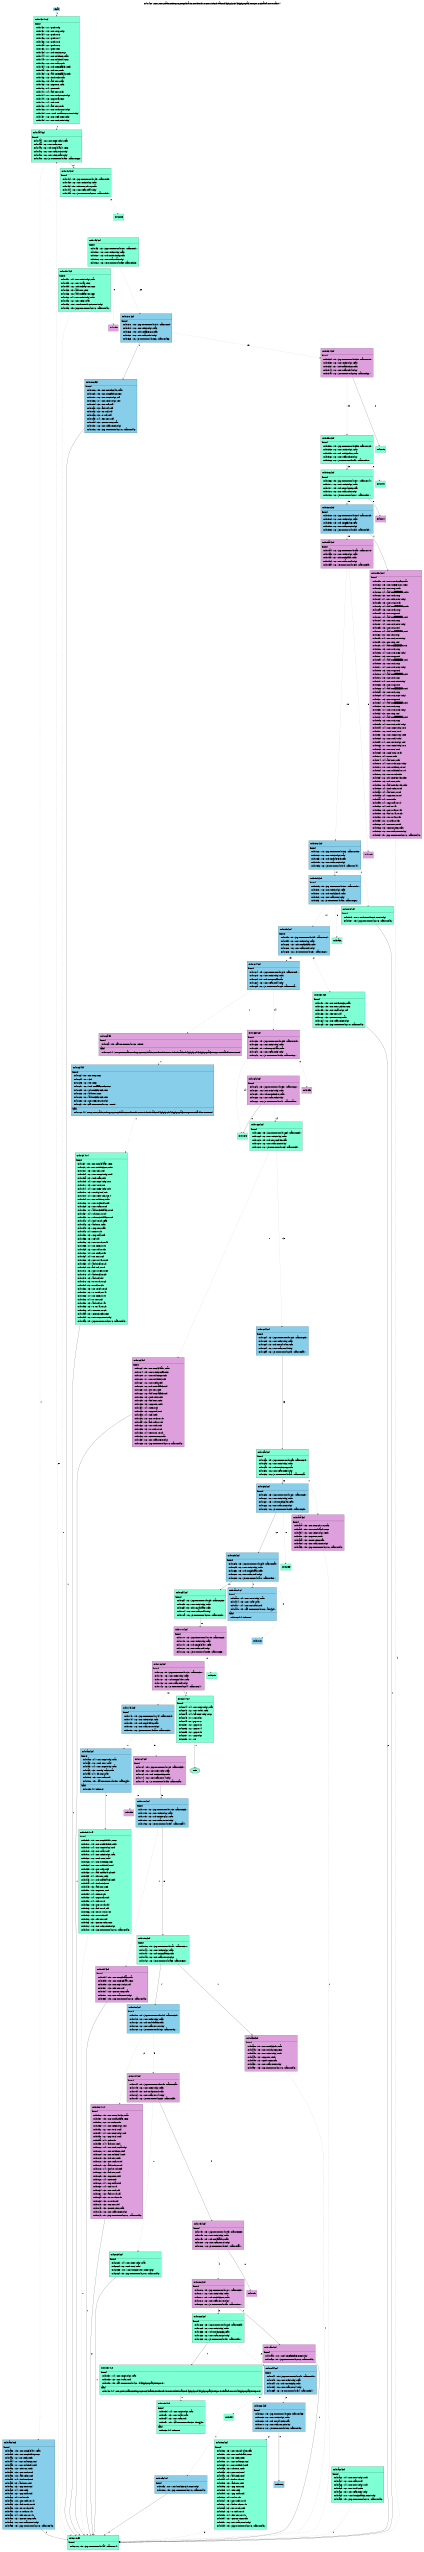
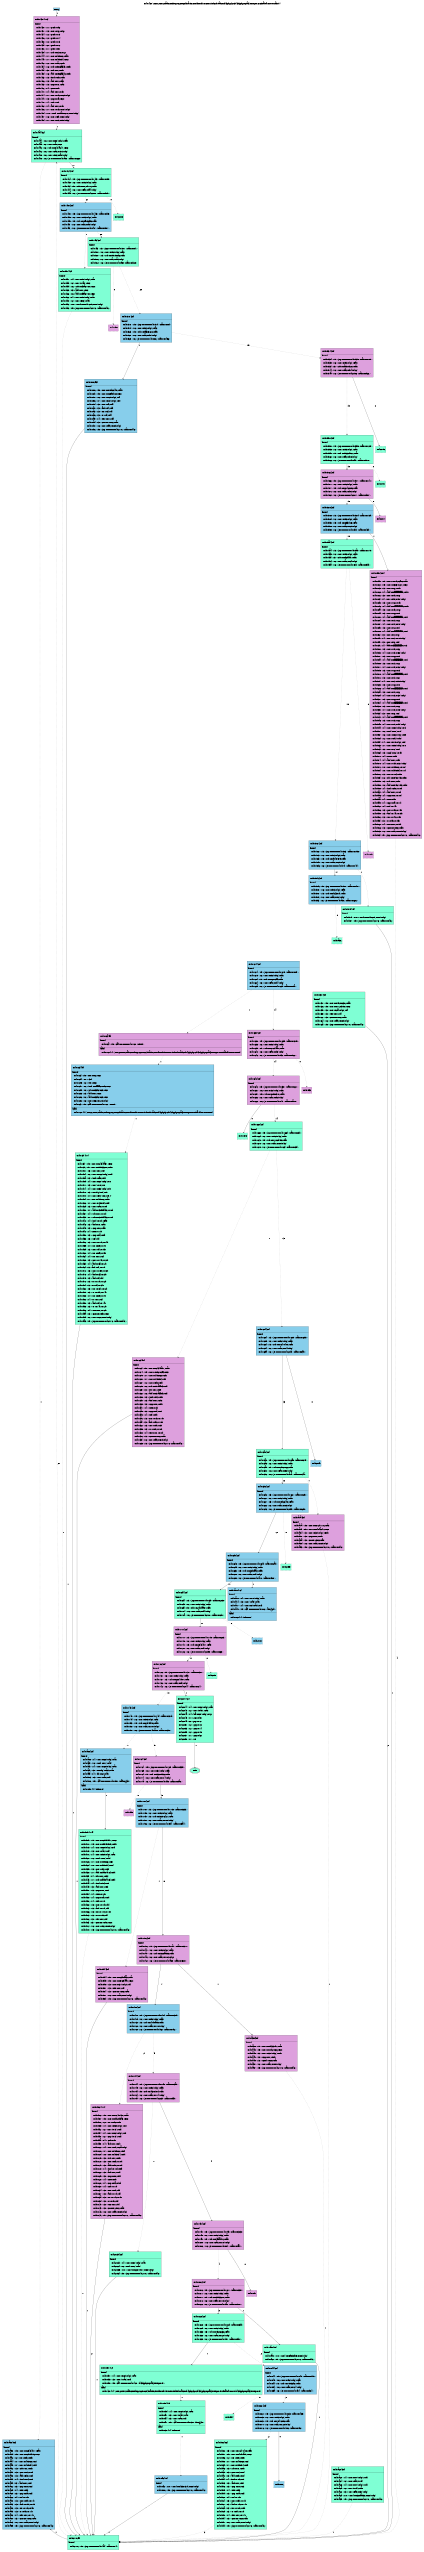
node "Final": label "Final" -> "Entry"
node "0x401430 [116]": fillcolor aquamarine -> plum
node "0x4014e0 [28]": added
node "0x40156c [28]": fillcolor aquamarine -> plum
node "0x4015a4 [28]": fillcolor plum -> aquamarine
node "0x4015f8 [28]": removed
edge "0x401630 [28]" -> "0x401e48": now "0x401630 [28]" -> "0x40164c [28]"
node "0x4020db": added
edge "0x4016d8 [28]" -> "0x402100": now "0x4016f4 [28]" -> "0x402100"
edge "0x401710 [28]" -> "0x40172c [28]": added, label "11"
node "0x40179c [28]": fillcolor aquamarine -> plum
node "0x401da8 [15]": fillcolor plum -> aquamarine
edge "0x401fb4" -> "0x401dfc [15]": now "0x401ded [15]" -> "0x401dfc [15]"
edge "0x401a98 [86]" -> "0x402176 [5]": reversed
